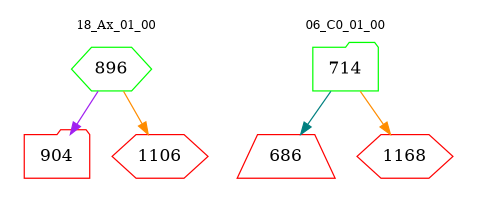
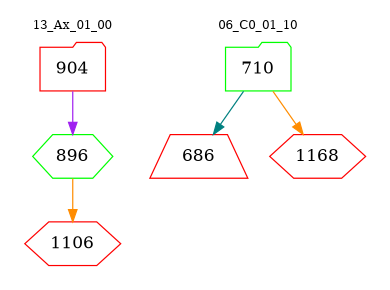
cluster "18_Ax_01_00": label "18_Ax_01_00" -> "13_Ax_01_00"
cluster "06_C0_01_00": label "06_C0_01_00" -> "06_C0_01_10"
node "714": label "714" -> "710"
edge "896" -> "904": reversed
